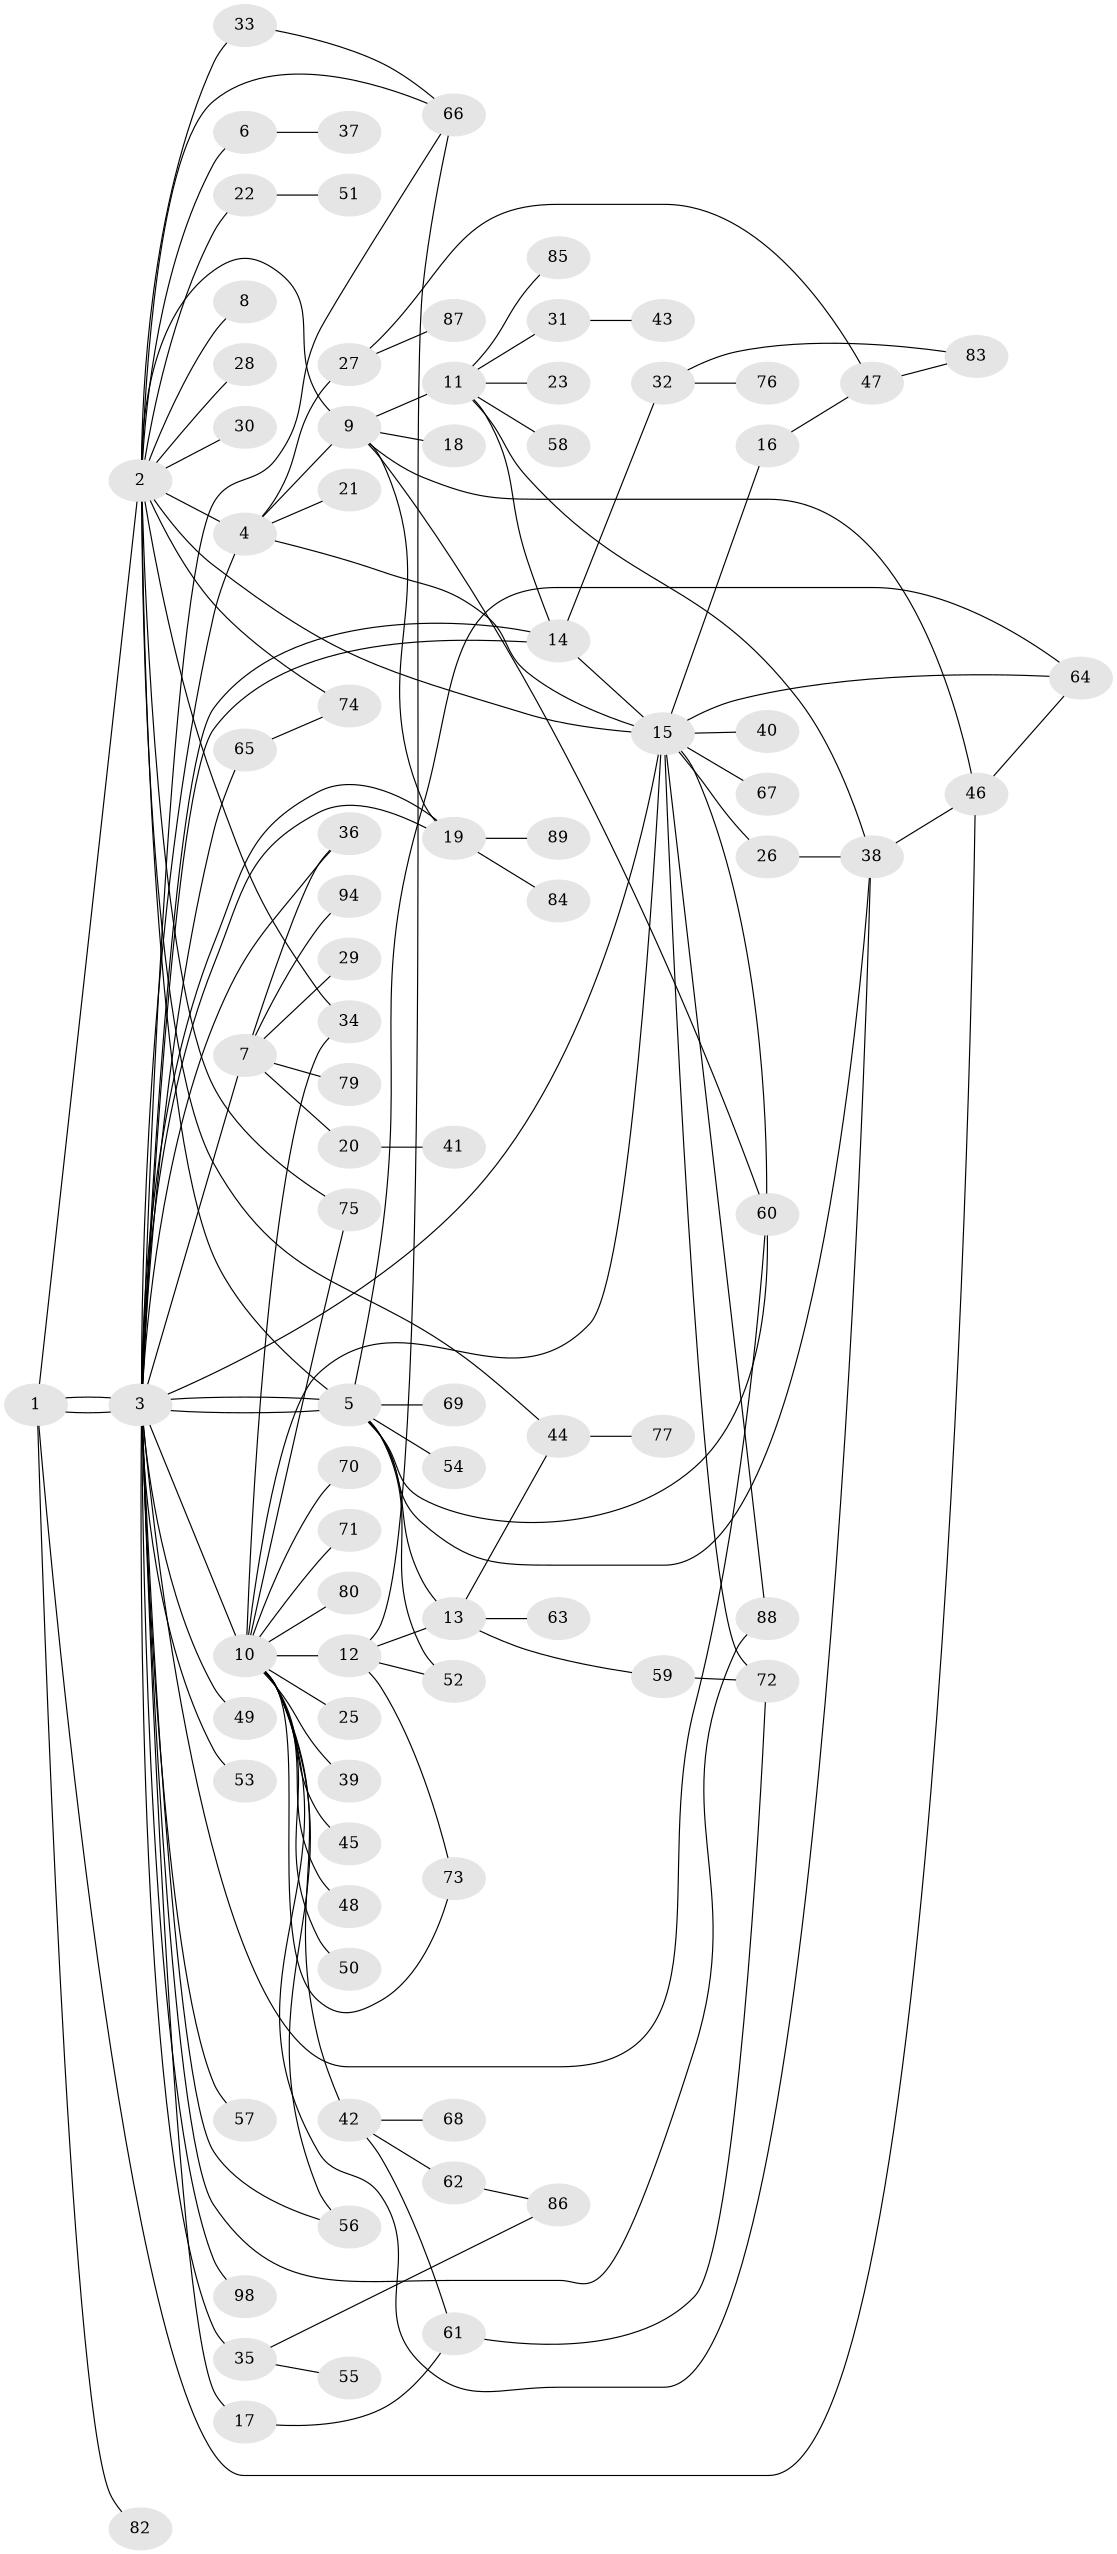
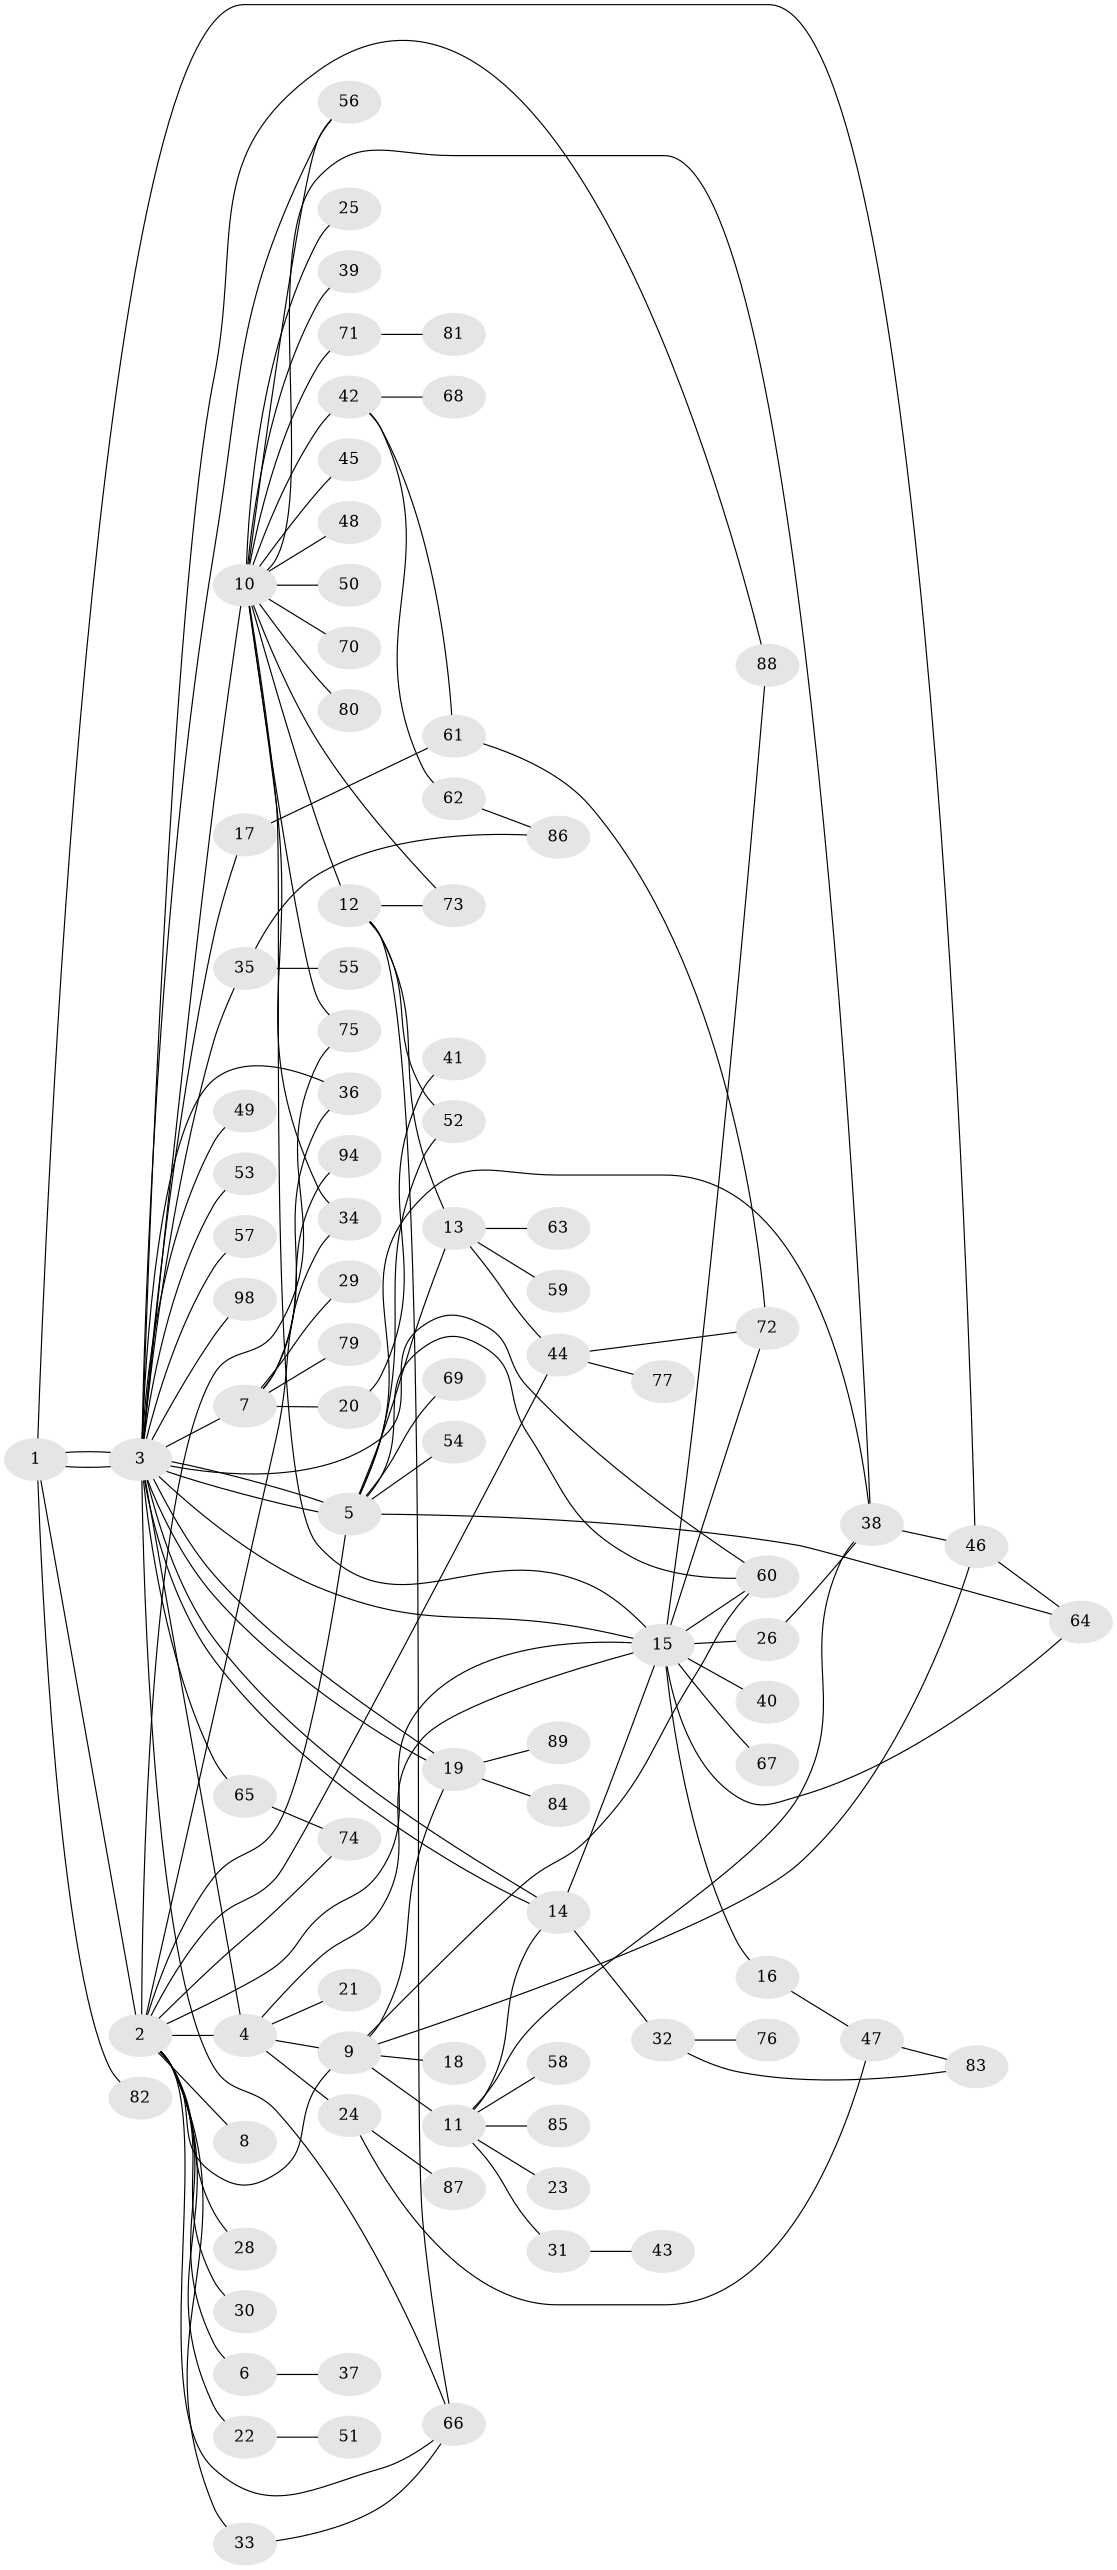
node "81": added
node "27": label "27" -> "24"
edge "59" -- "72": now "44" -- "72"
